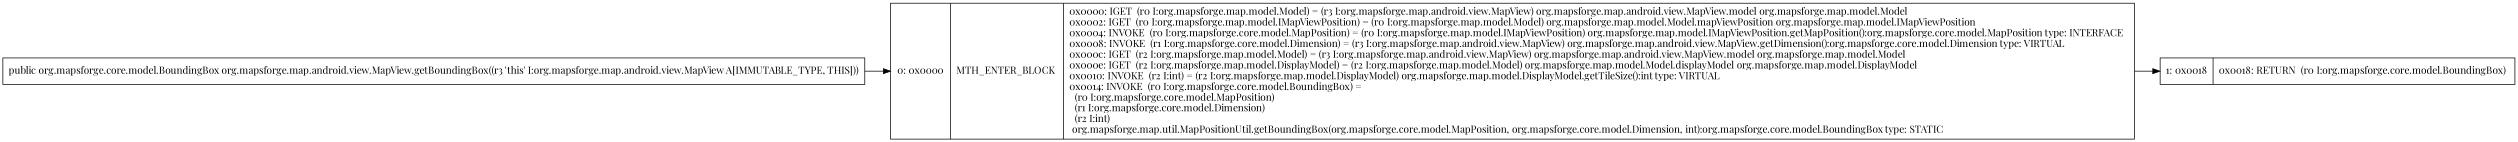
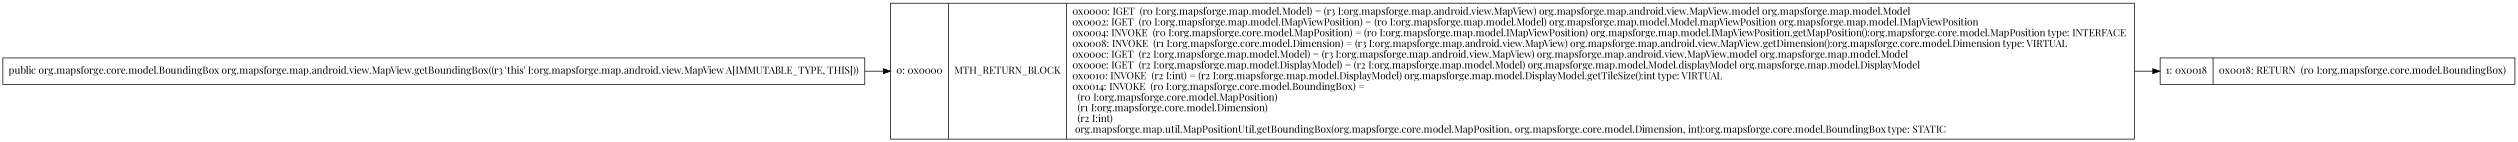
node "0: 0x0000": text "MTH_ENTER_BLOCK" -> "MTH_RETURN_BLOCK"
